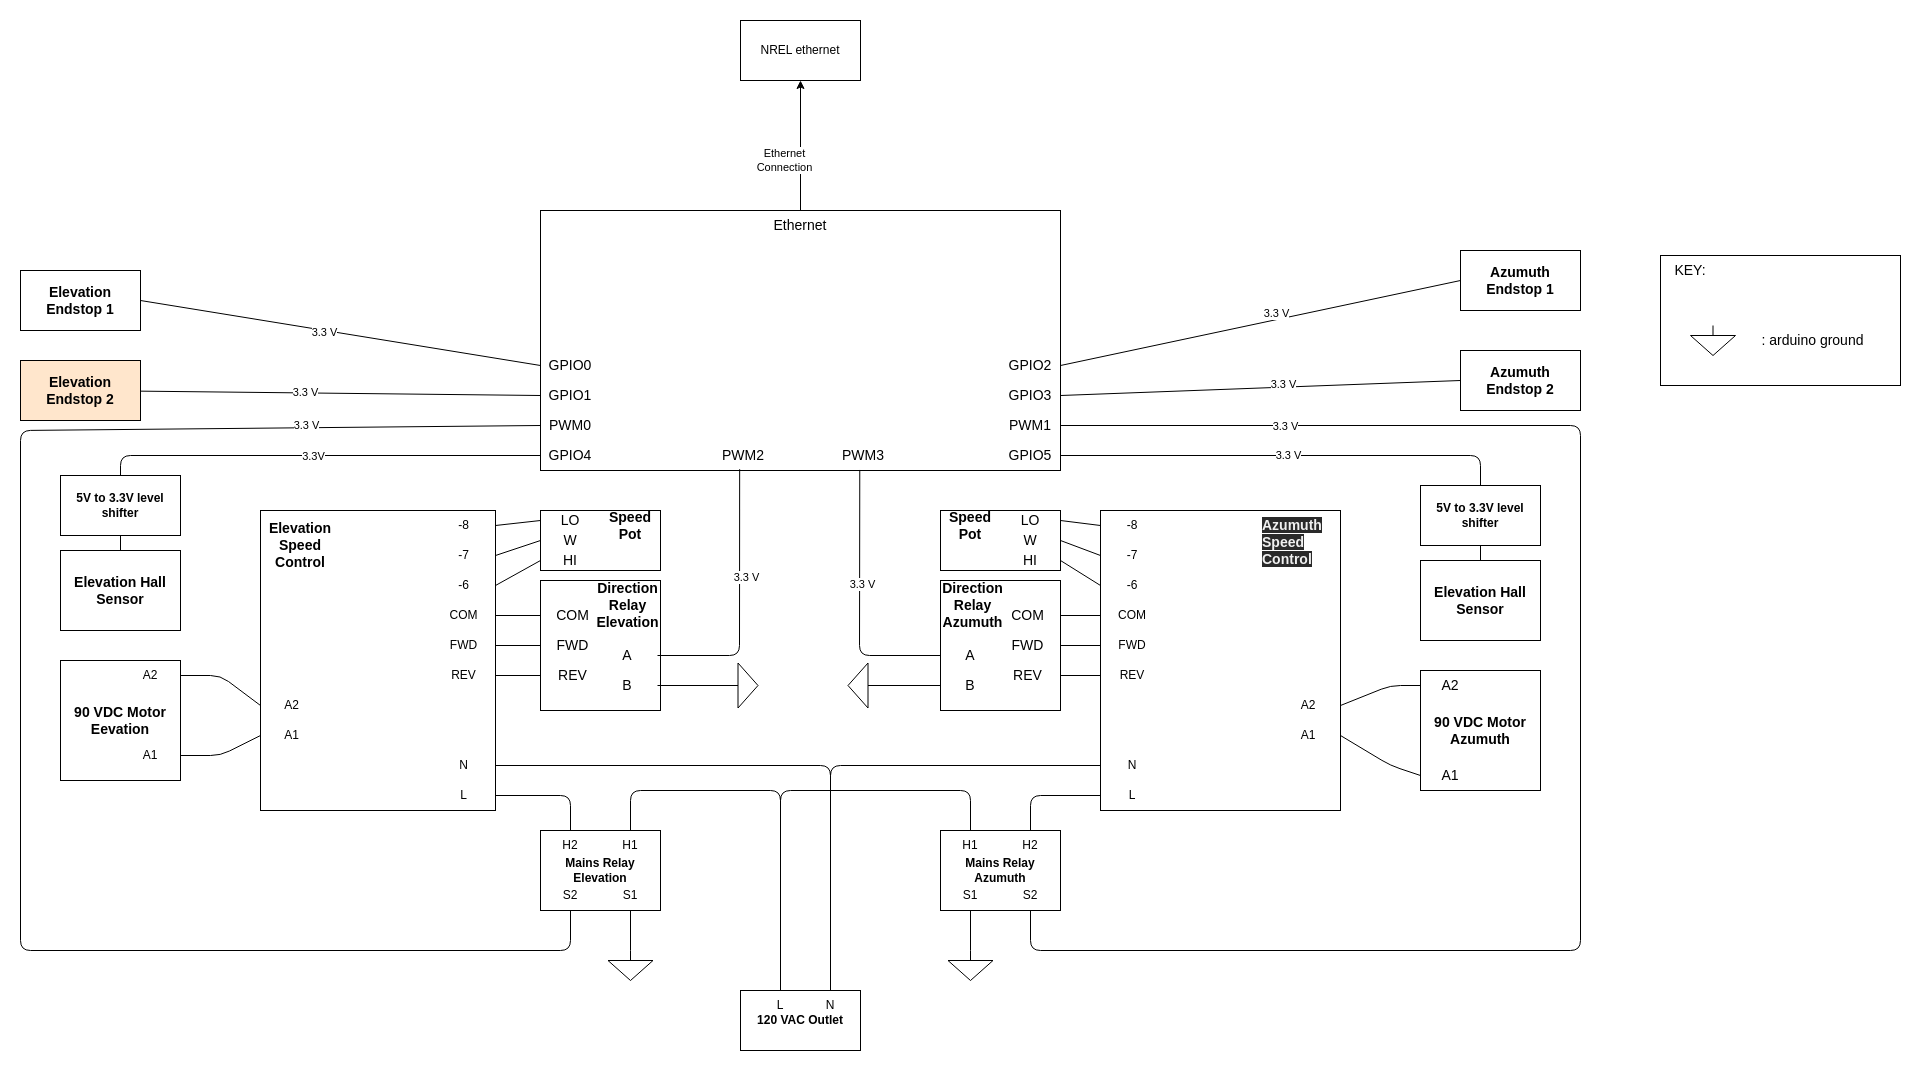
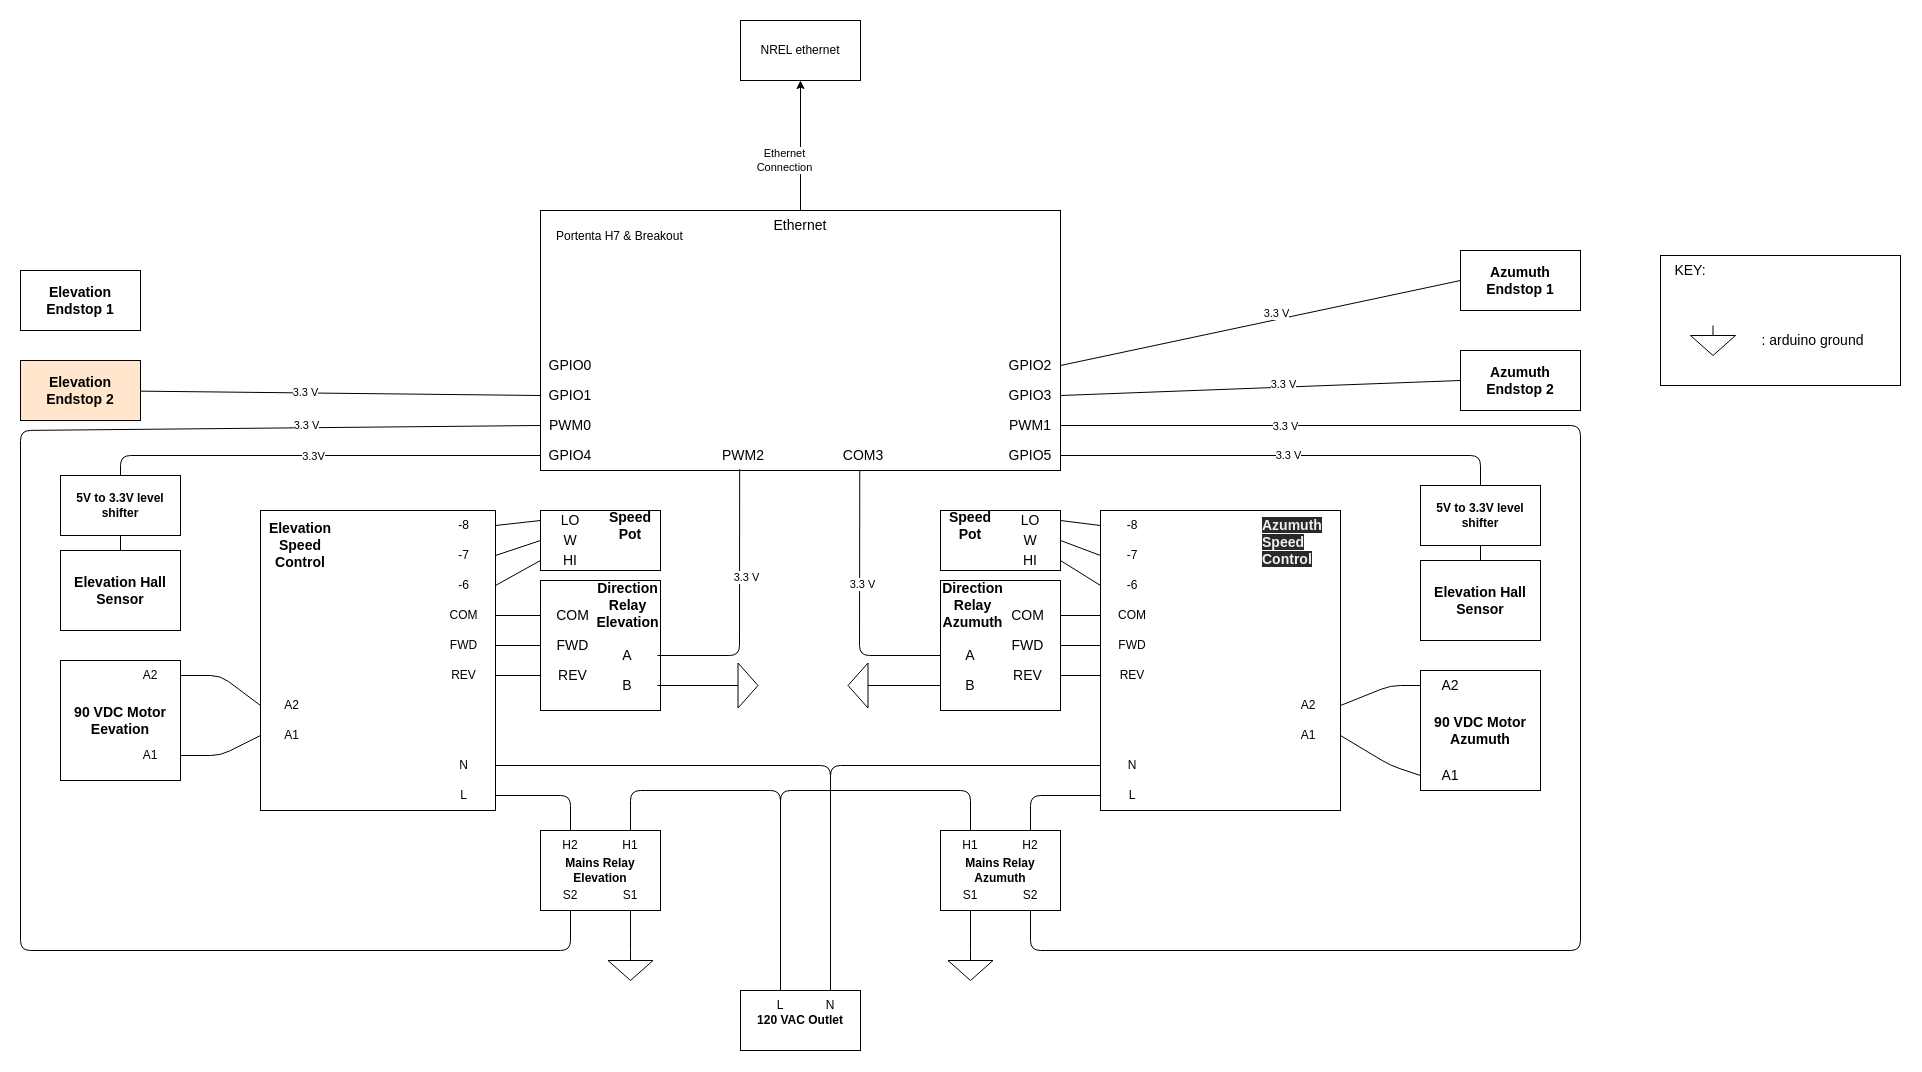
node "Portenta H7 & Breakout": added
edge "Elevation Endstop 1" -- "GPIO0": removed, label "3.3 V"
node "PWM3": label "PWM3" -> "COM3"
